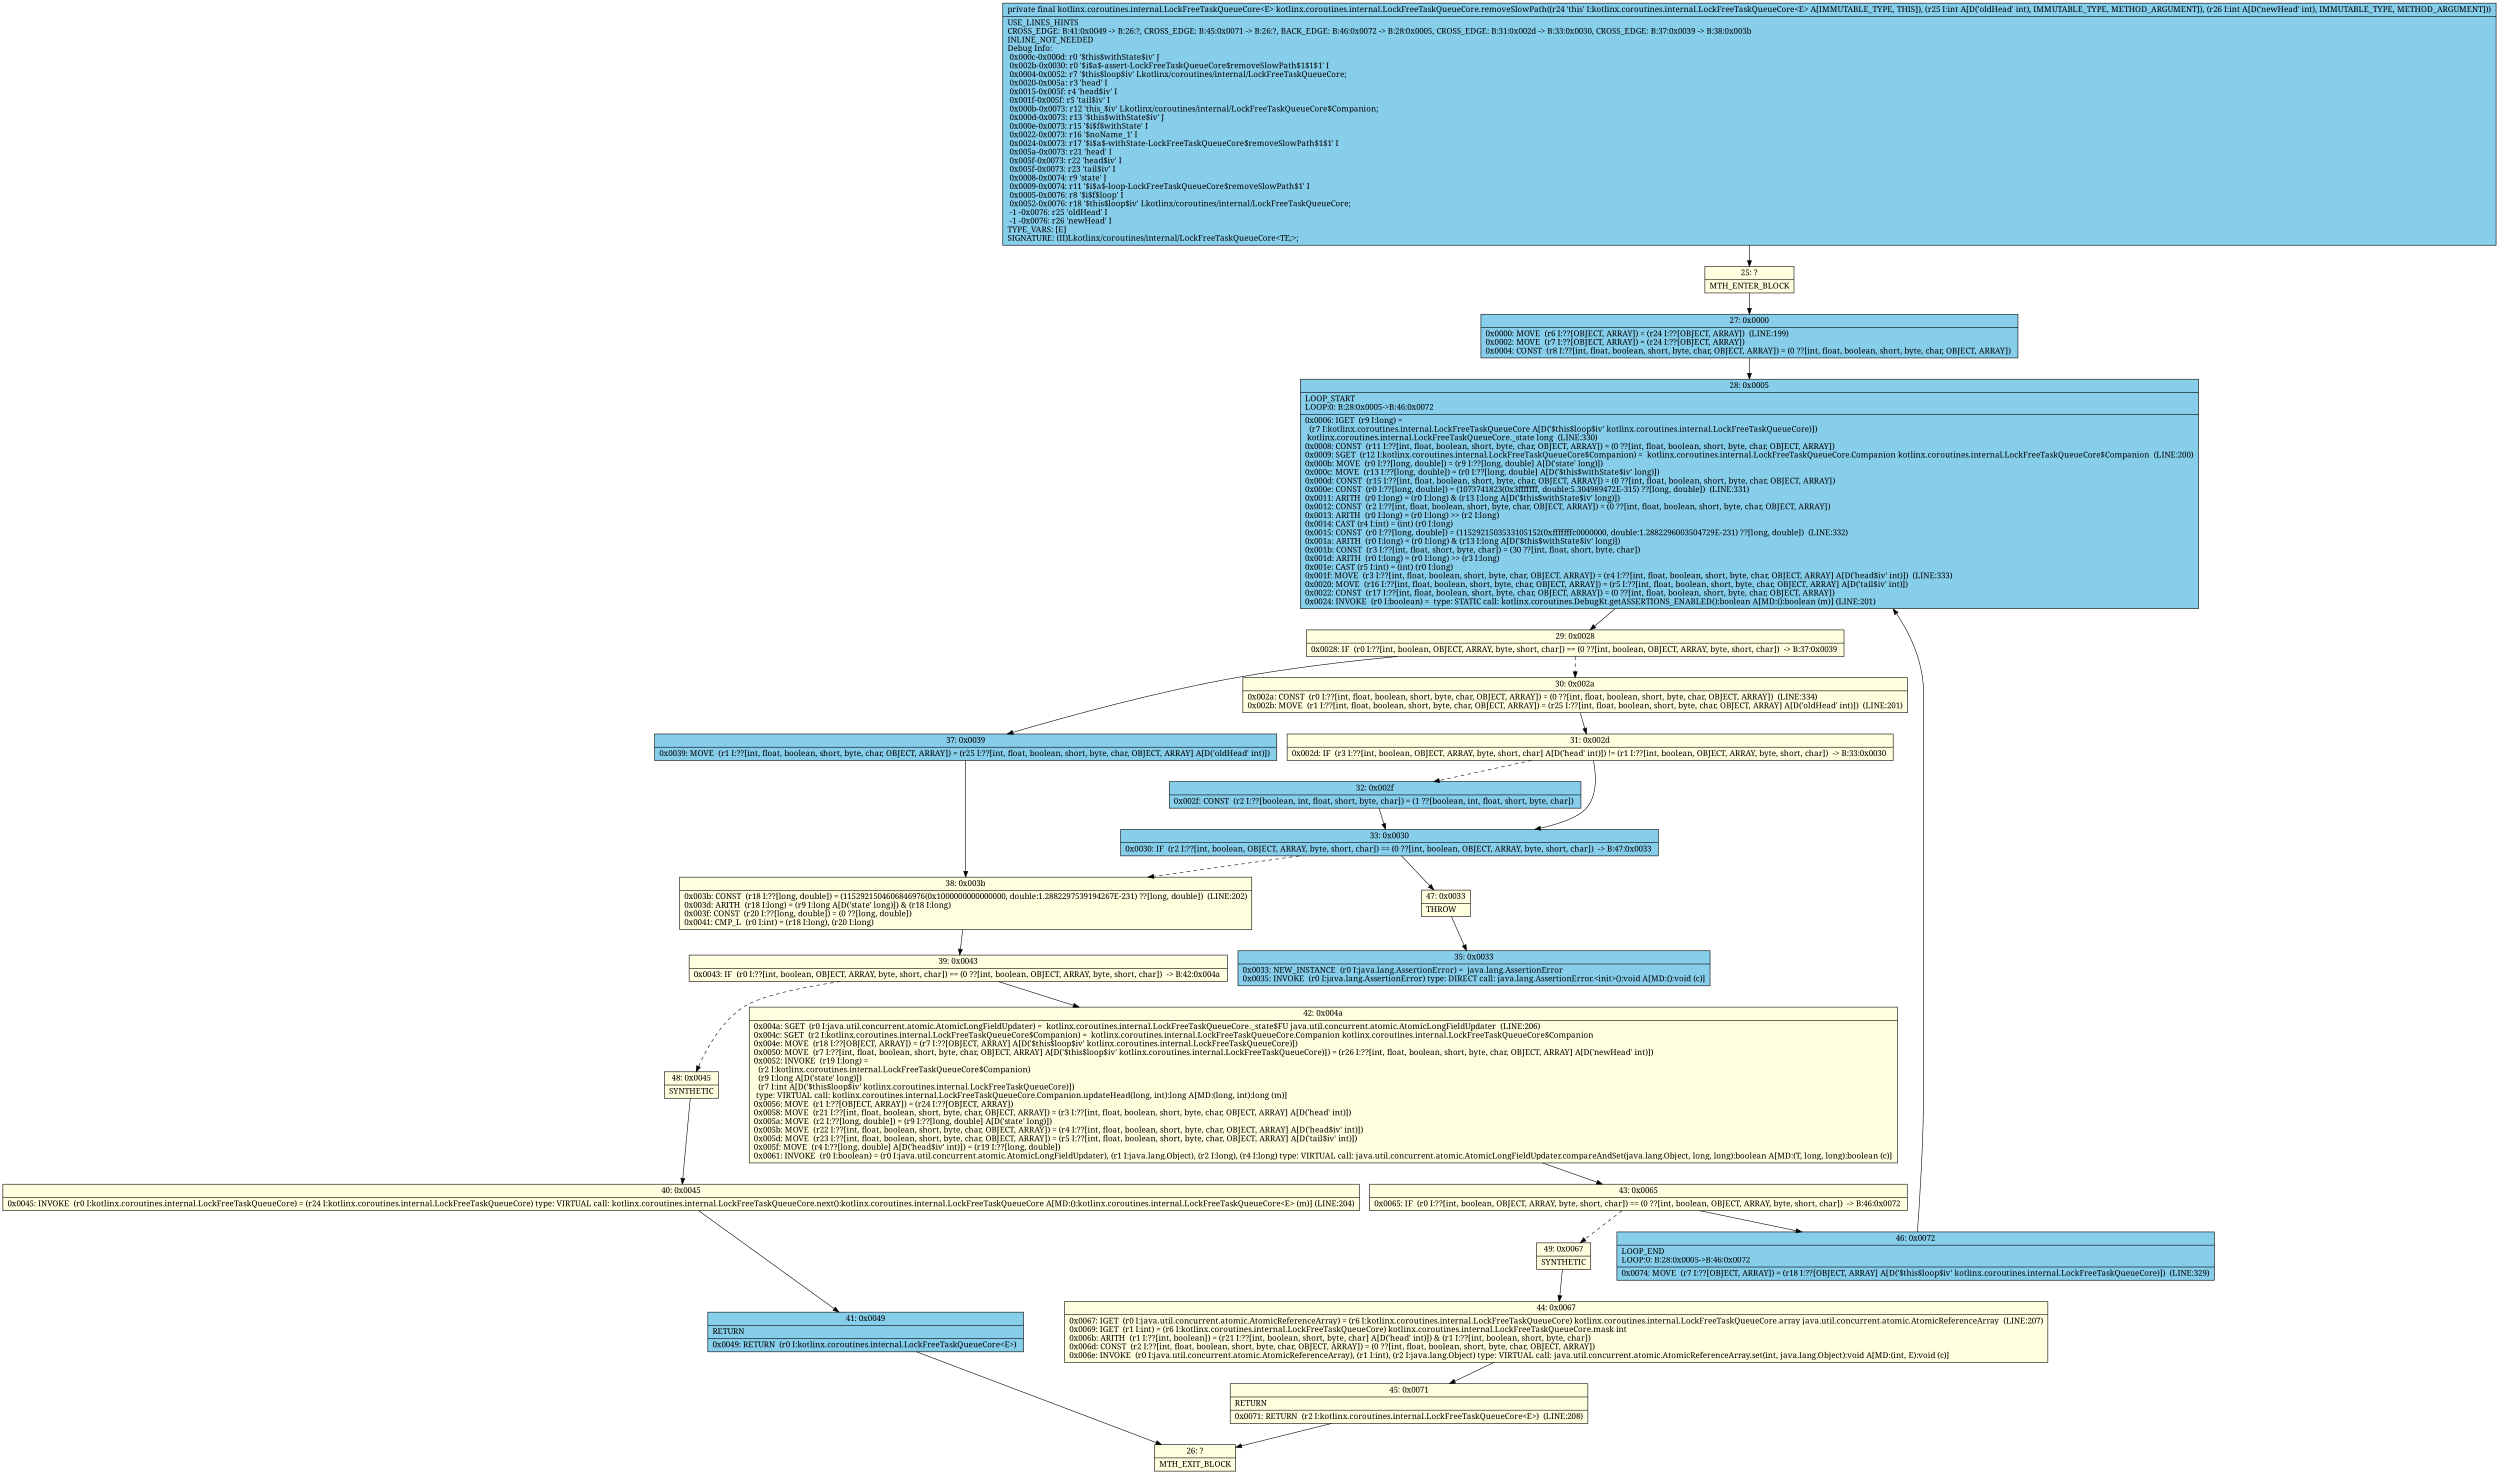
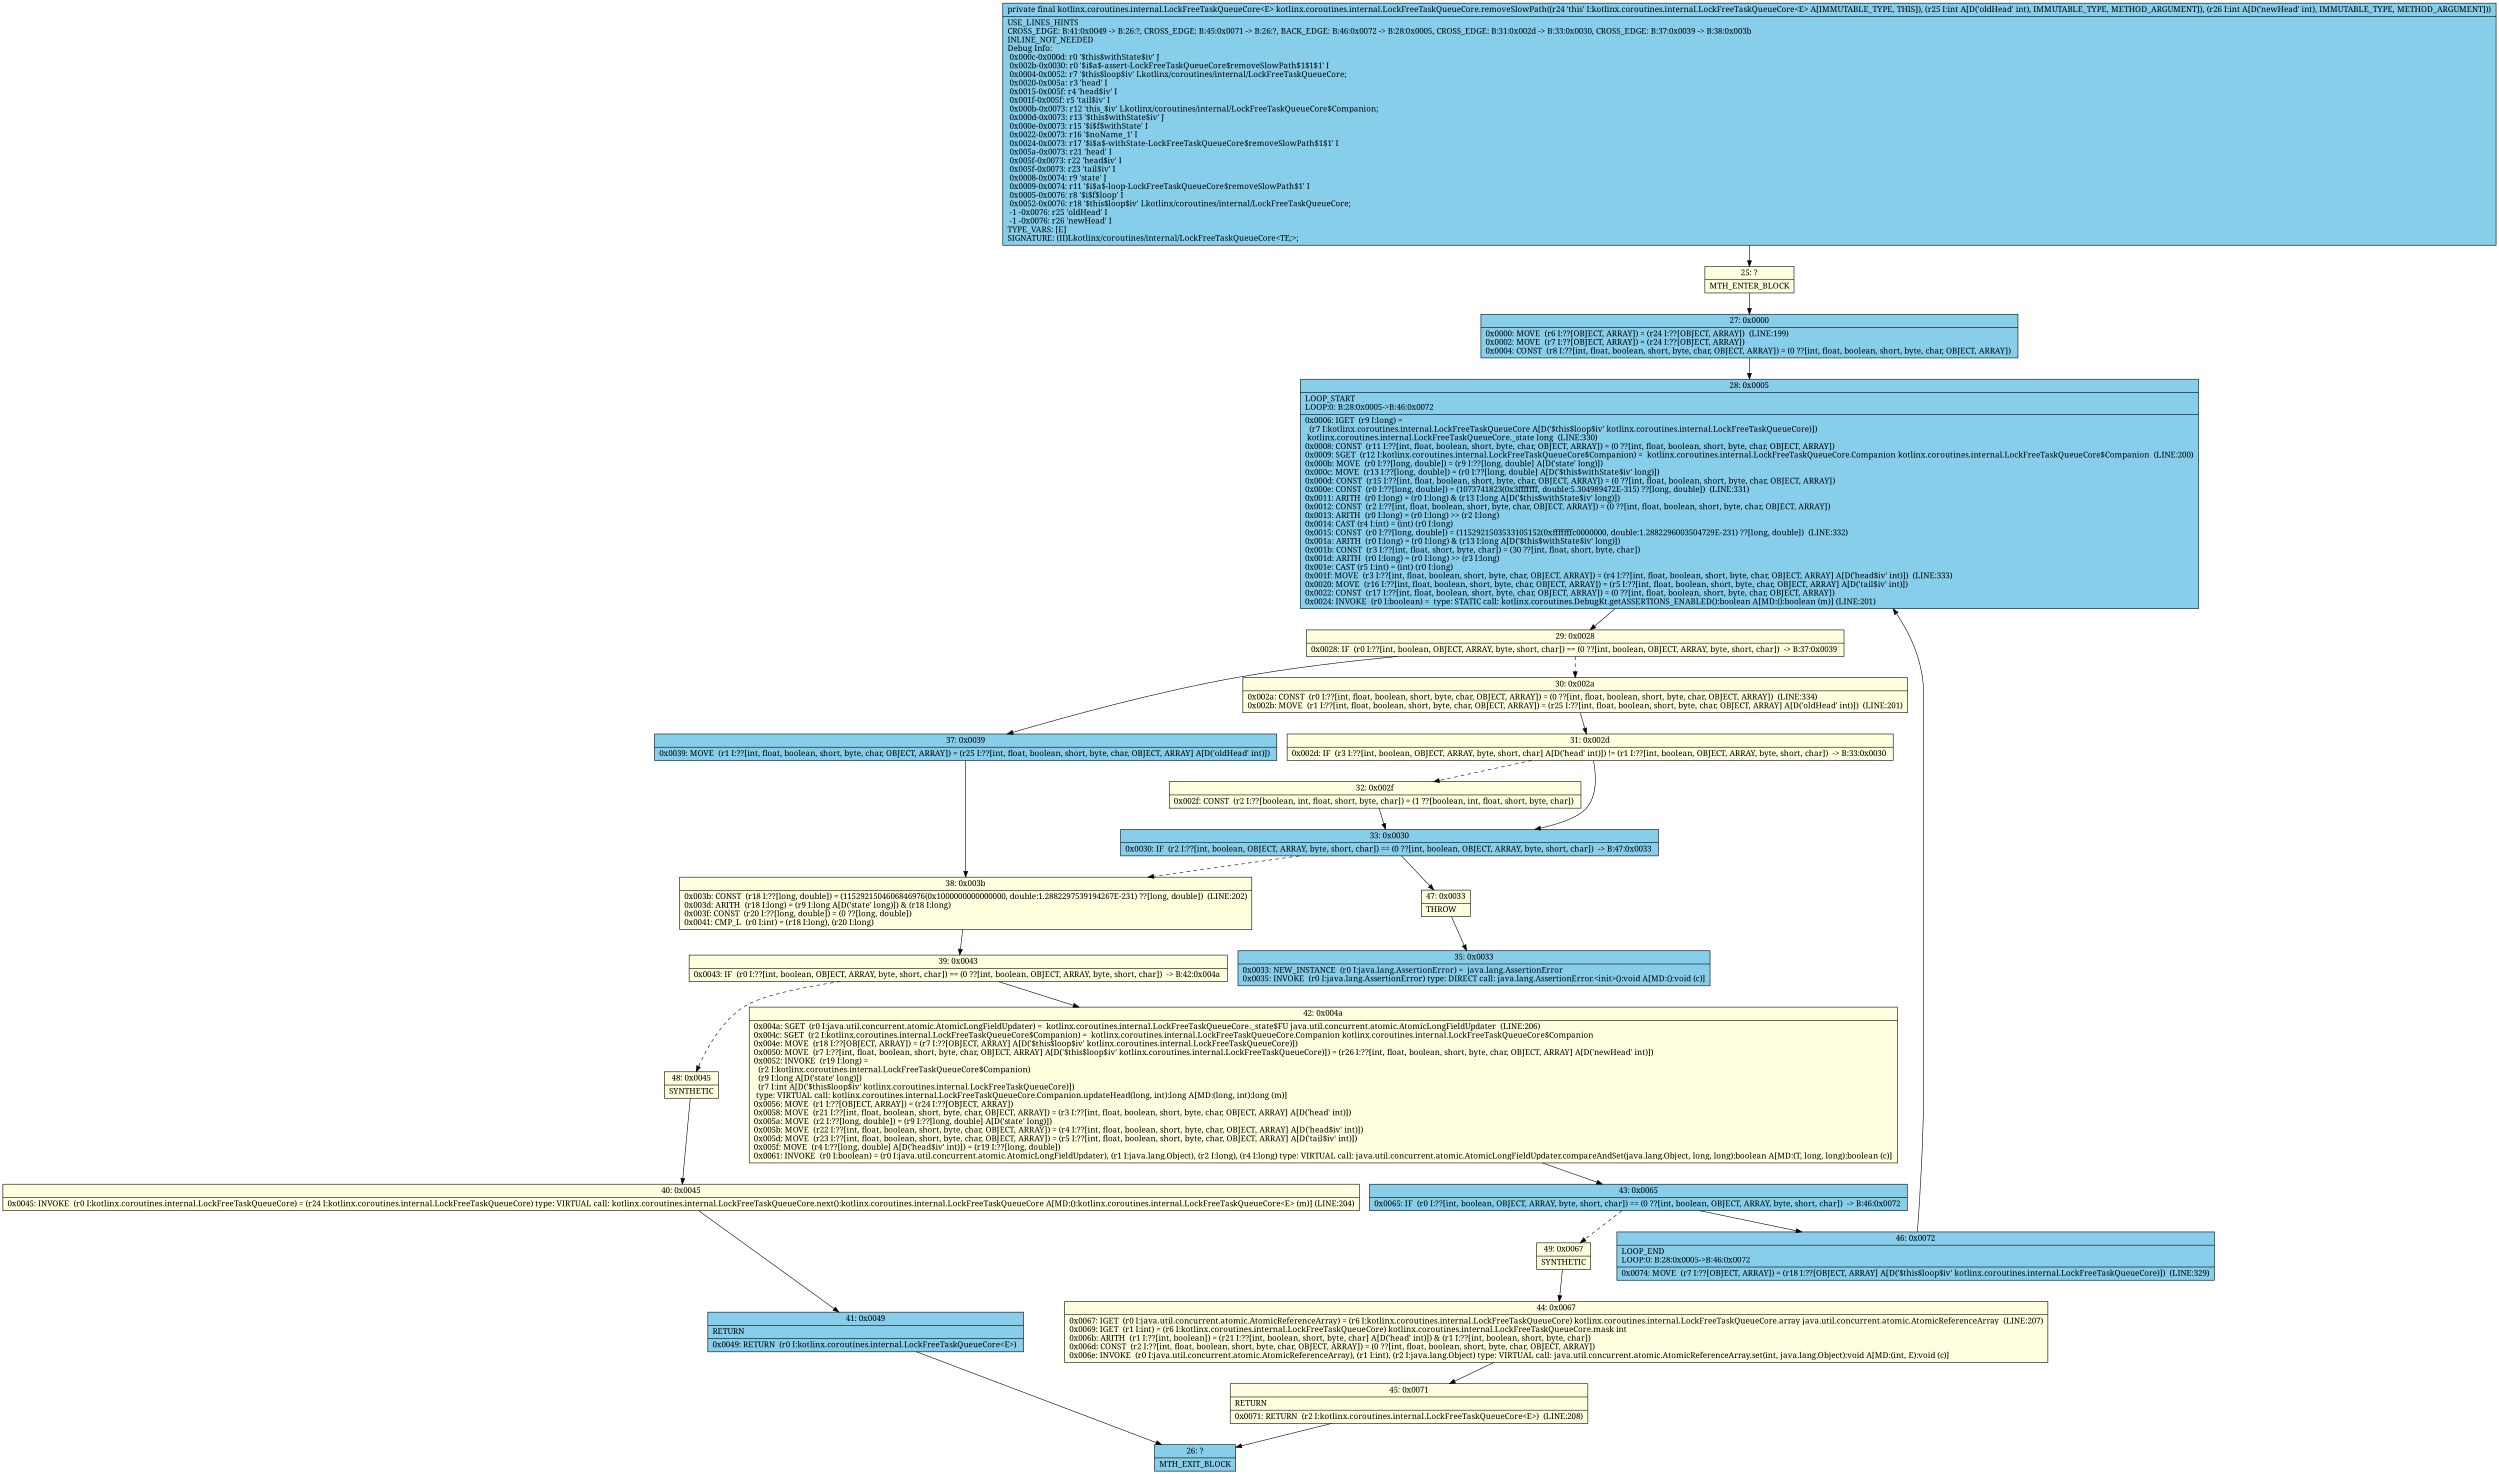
node "32: 0x002f": fillcolor skyblue -> lightyellow
node "43: 0x0065": fillcolor lightyellow -> skyblue
node "26: ?": fillcolor lightyellow -> skyblue
